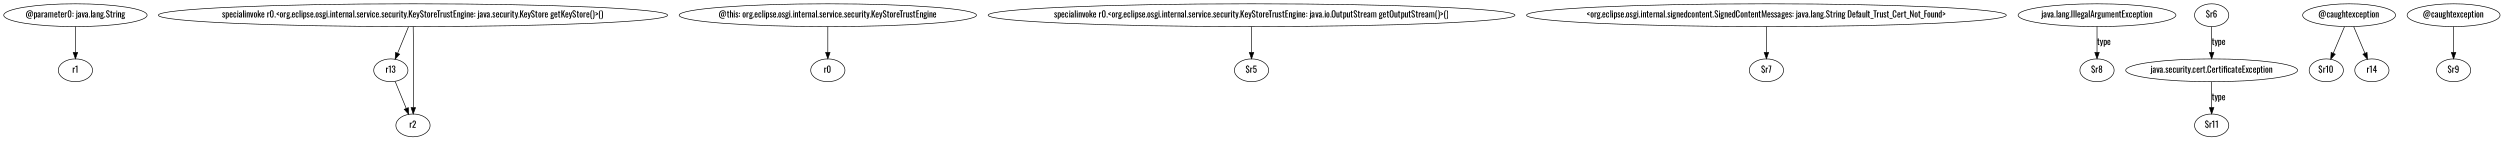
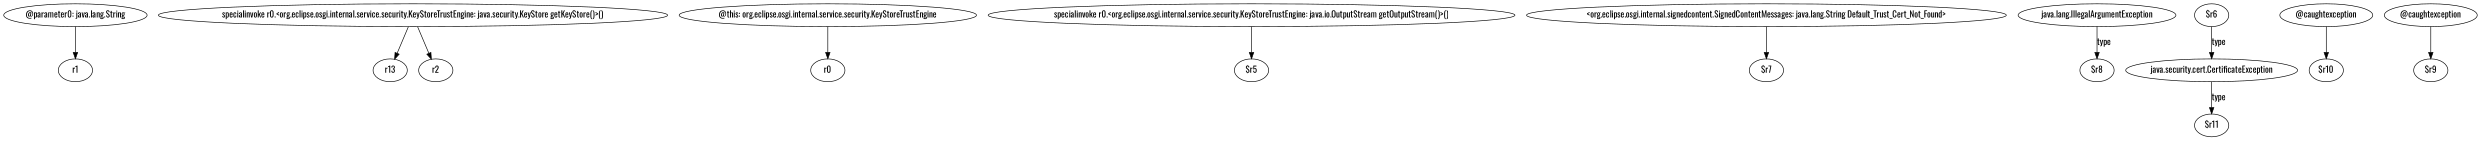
node "r14": removed
edge "r13" -> "r2": removed
